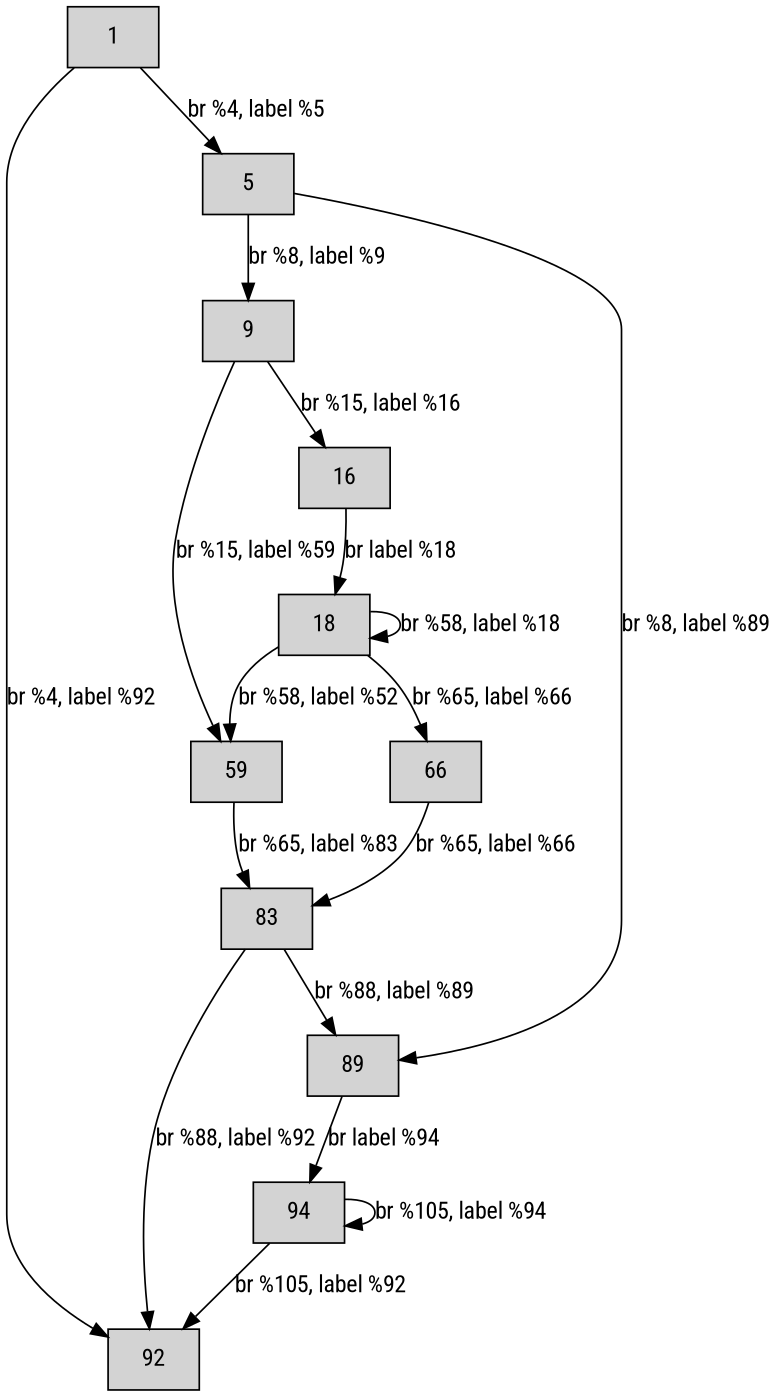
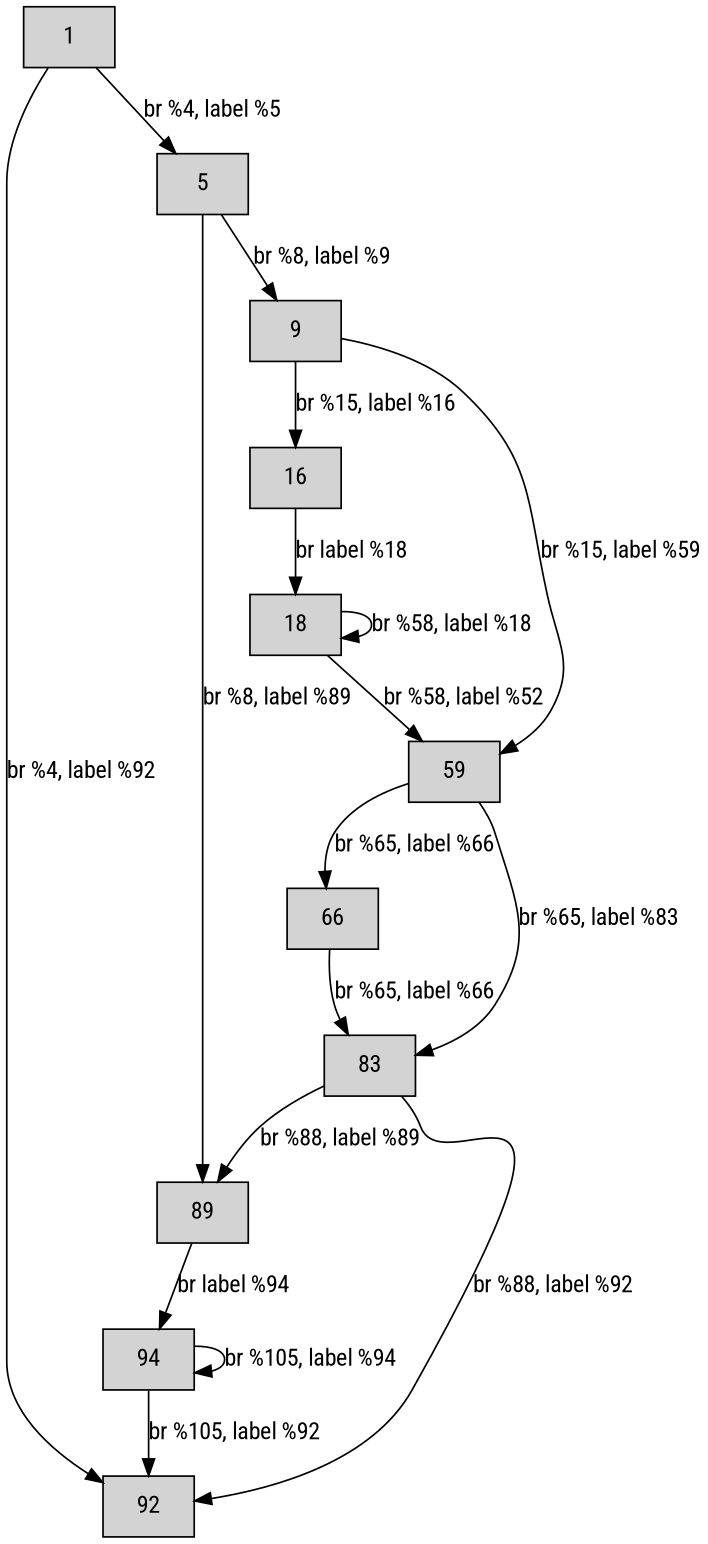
edge "18" -> "66": now "59" -> "66"
